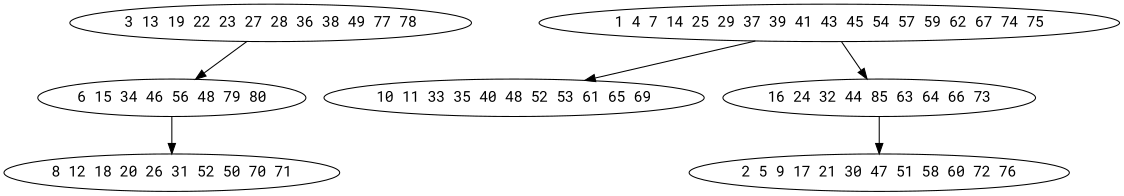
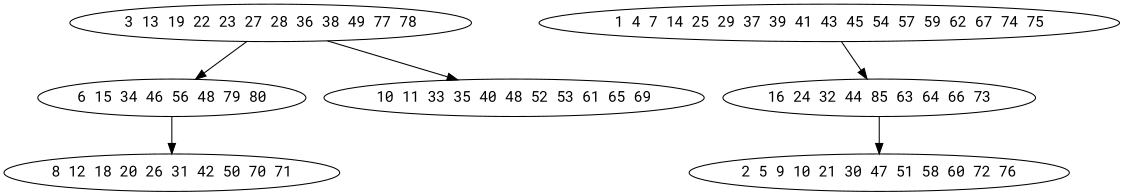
edge "1 4 7 14 25 29 37 39 41 43 45 54 57 59 62 67 74 75" -> "10 11 33 35 40 48 52 53 61 65 69": now "3 13 19 22 23 27 28 36 38 49 77 78" -> "10 11 33 35 40 48 52 53 61 65 69"
node "8 12 18 20 26 31 52 50 70 71": label "8 12 18 20 26 31 52 50 70 71" -> "8 12 18 20 26 31 42 50 70 71"
node "2 5 9 17 21 30 47 51 58 60 72 76": label "2 5 9 17 21 30 47 51 58 60 72 76" -> "2 5 9 10 21 30 47 51 58 60 72 76"
